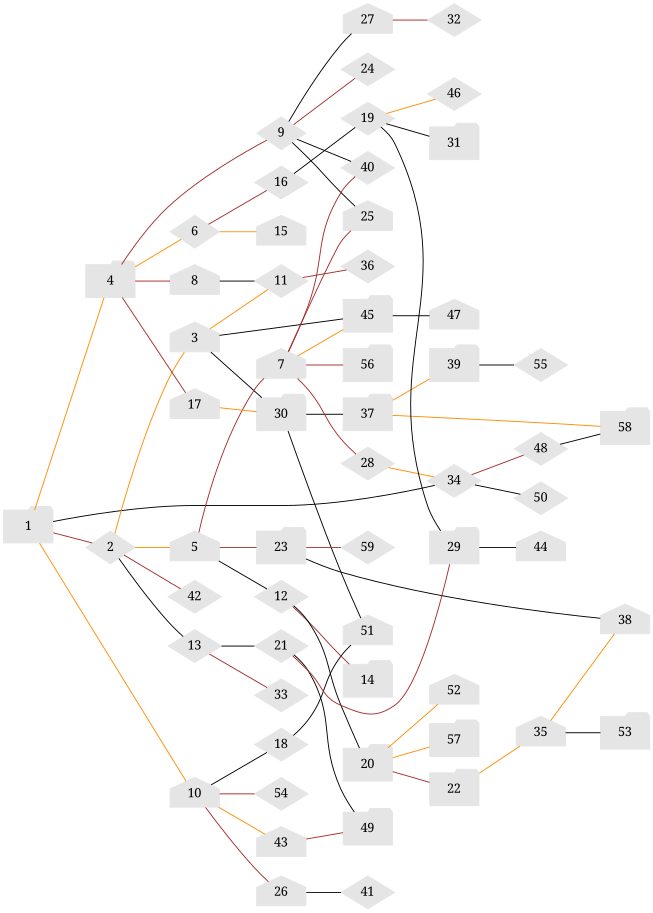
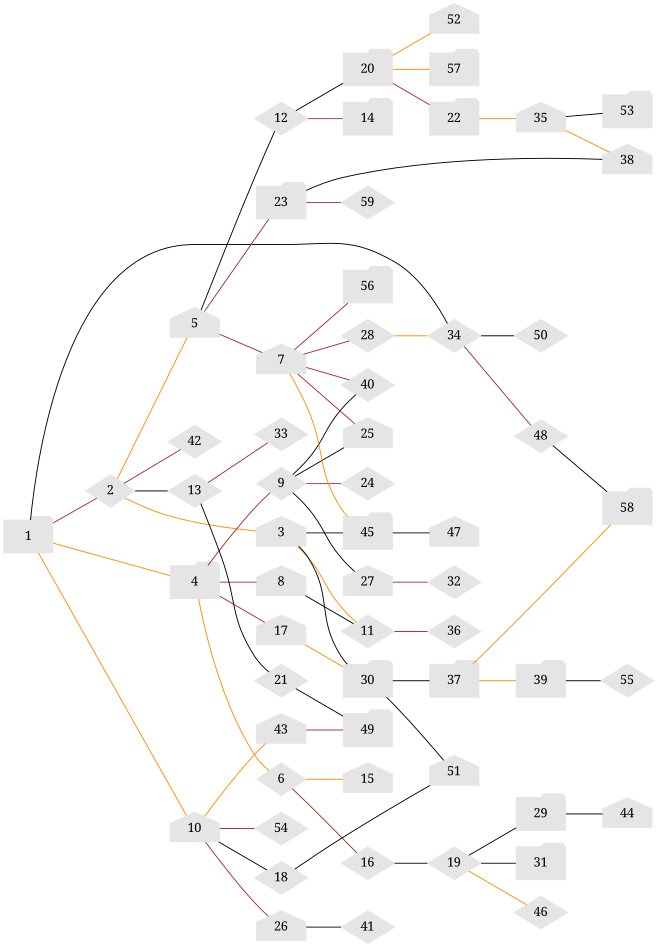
edge "29" -- "21": removed
